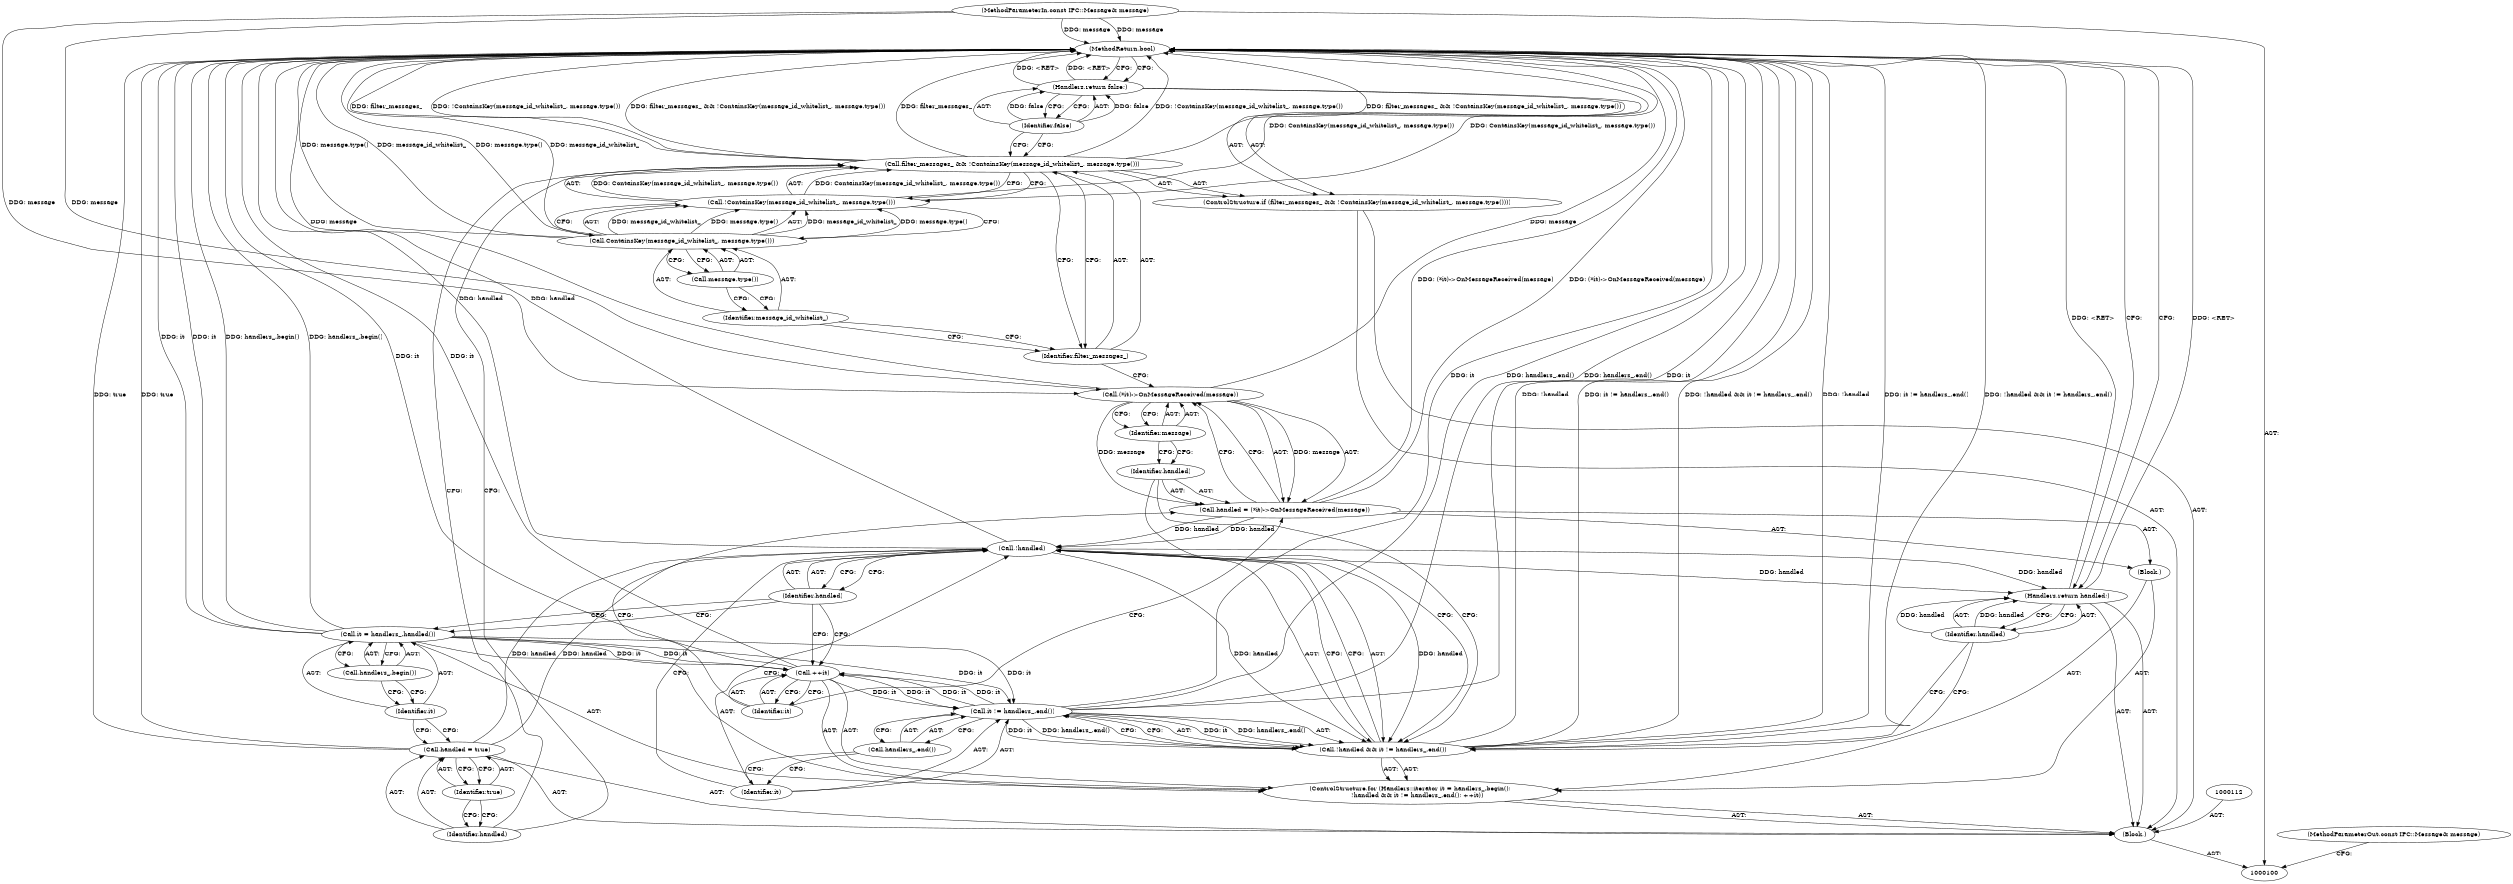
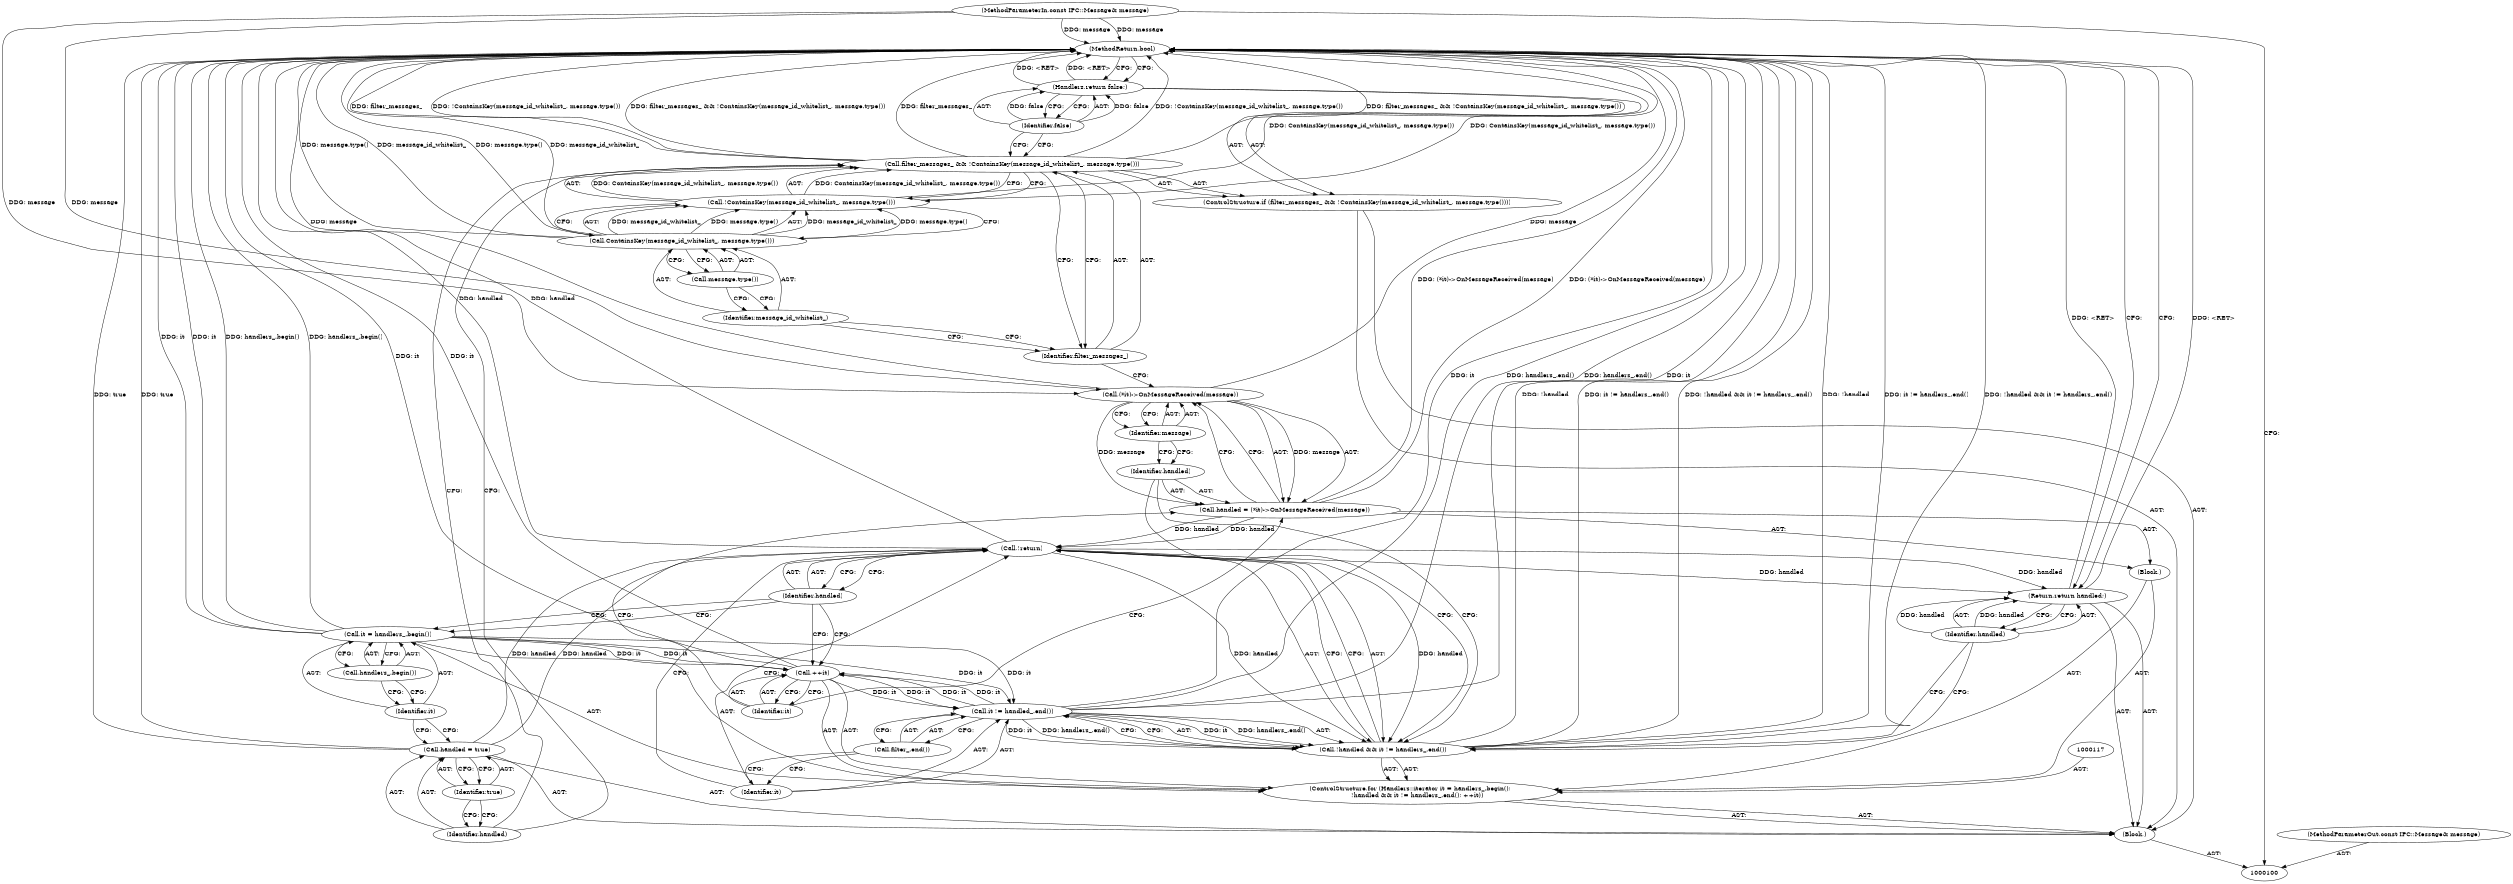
edge "(MethodParameterIn,const IPC::Message& message)" -> "1000100": label "AST: " -> "CFG: "
node "(Call,!handled)": label "(Call,!handled)" -> "(Call,!return)"
node "(Handlers,return handled;)": label "(Handlers,return handled;)" -> "(Return,return handled;)"
node "(Call,it = handlers_.handled())": label "(Call,it = handlers_.handled())" -> "(Call,it = handlers_.begin())"
node "(Call,it != handlers_.end())": label "(Call,it != handlers_.end())" -> "(Call,it != handled_.end())"
node "(Call,handlers_.end())": label "(Call,handlers_.end())" -> "(Call,filter_.end())"
node "1000117": added
node "1000112": removed
edge "(MethodParameterOut,const IPC::Message& message)" -> "1000100": label "CFG: " -> "AST: "
